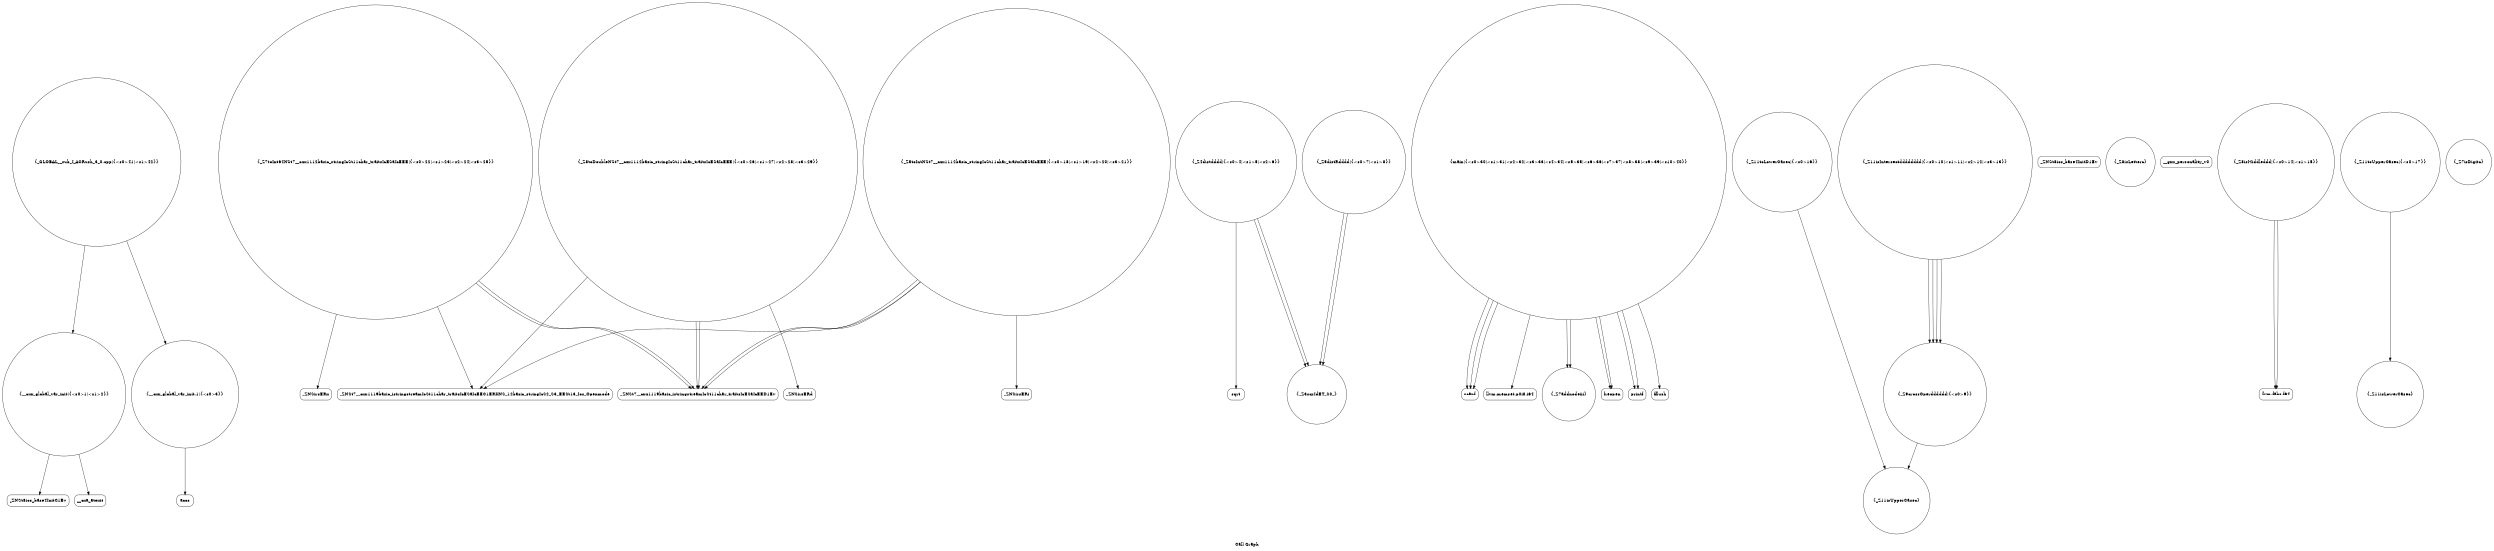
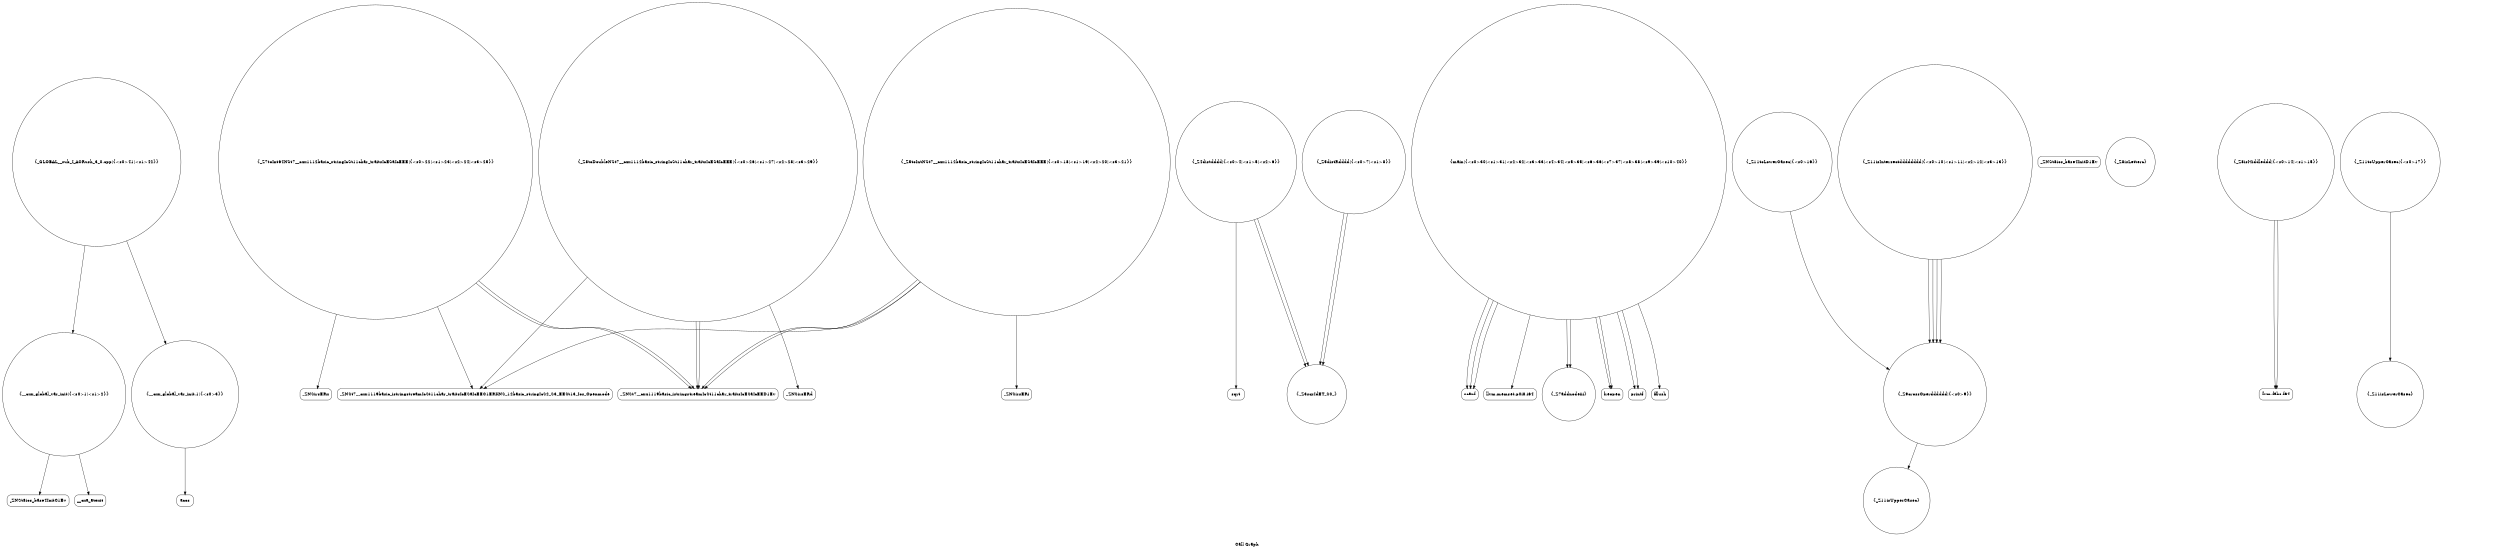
node "__gxx_personality_v0": removed
node "{_Z7isDigitc}": removed
edge "{_Z11toLowerCasec|{<s0>16}}" -> "{_Z11isUpperCasec}": now "{_Z11toLowerCasec|{<s0>16}}" -> "{_Z9crossOperdddddd|{<s0>9}}"
